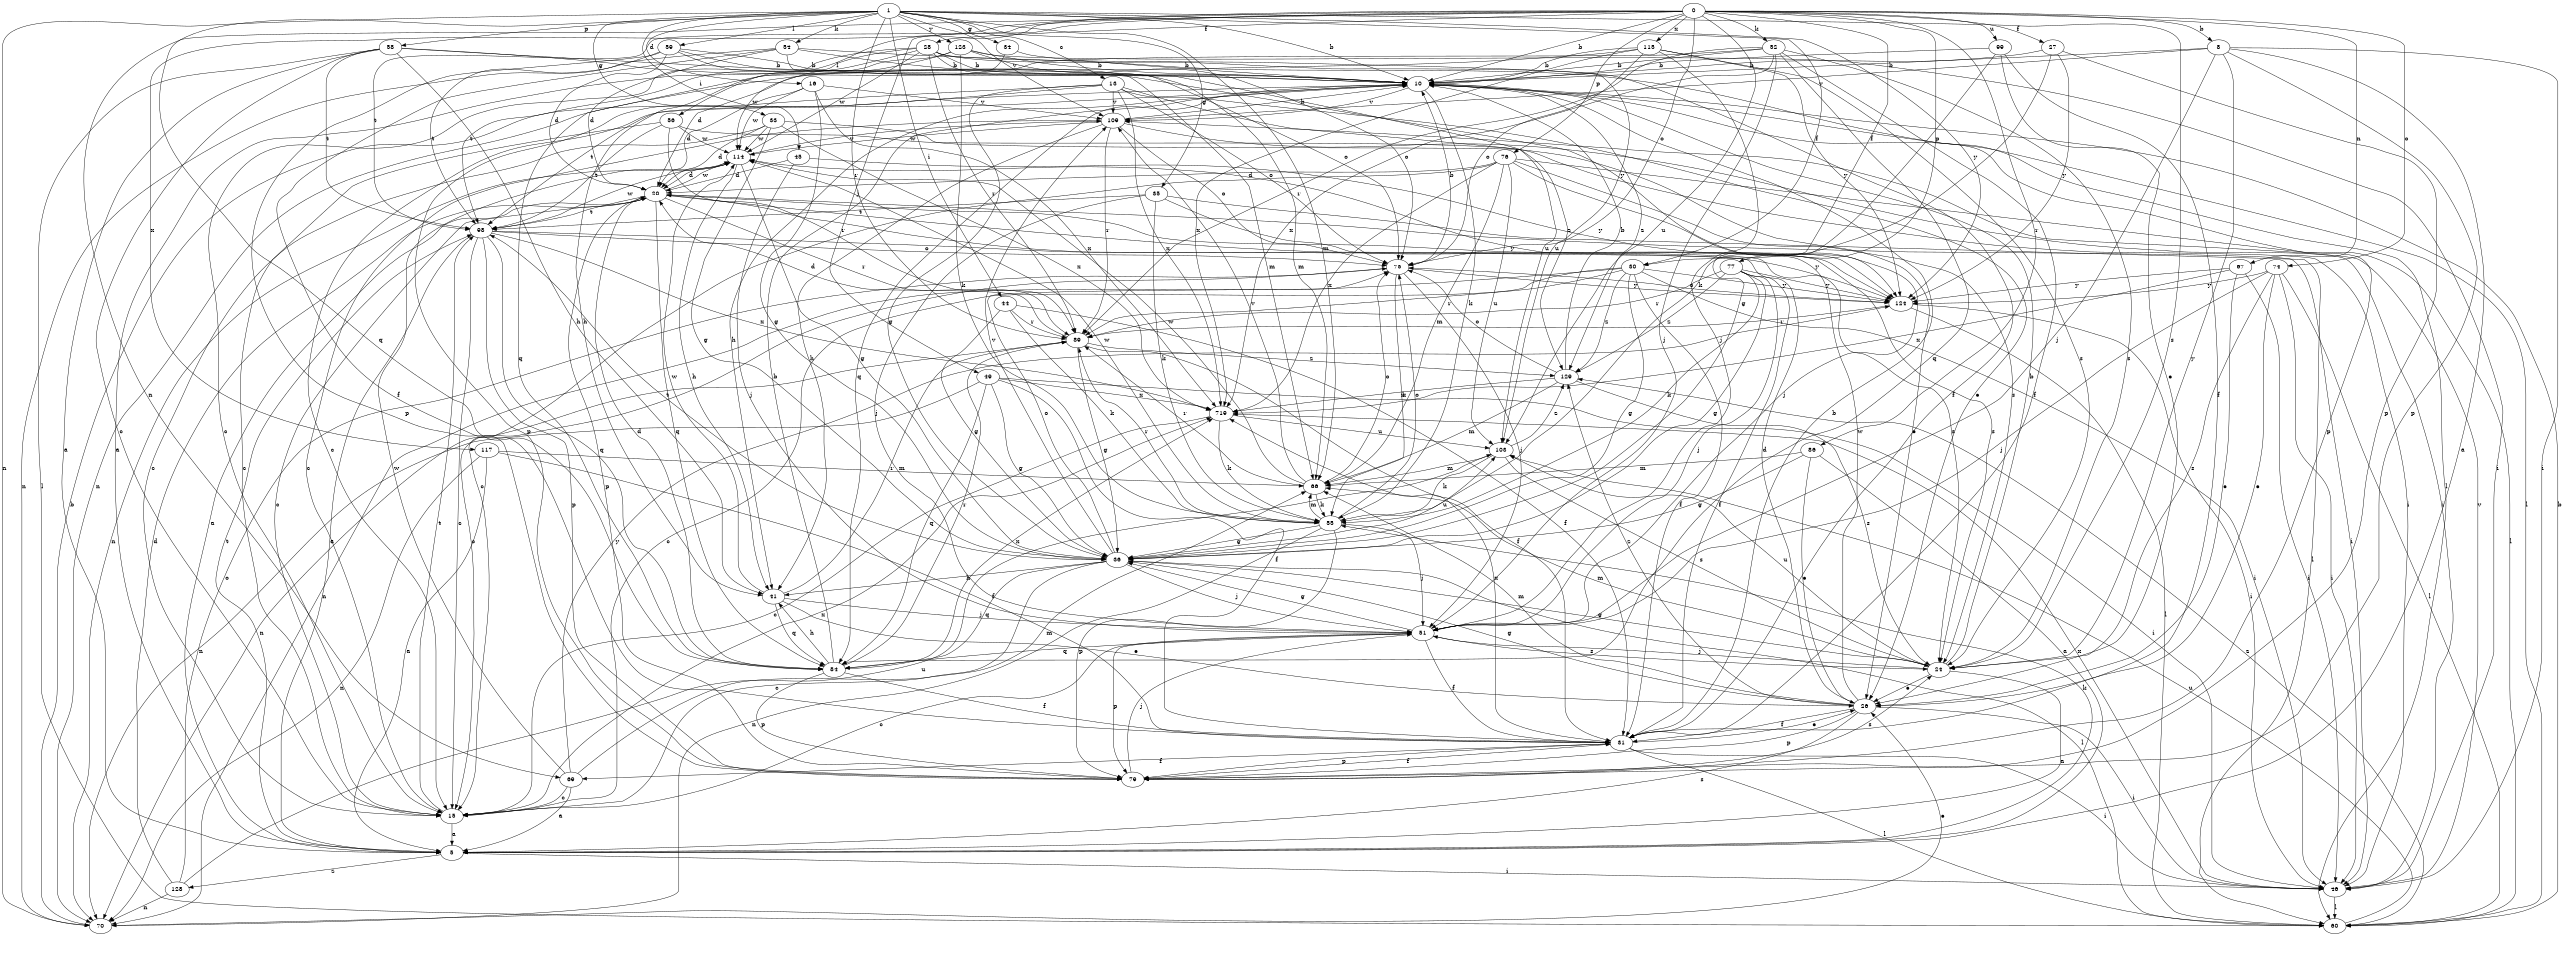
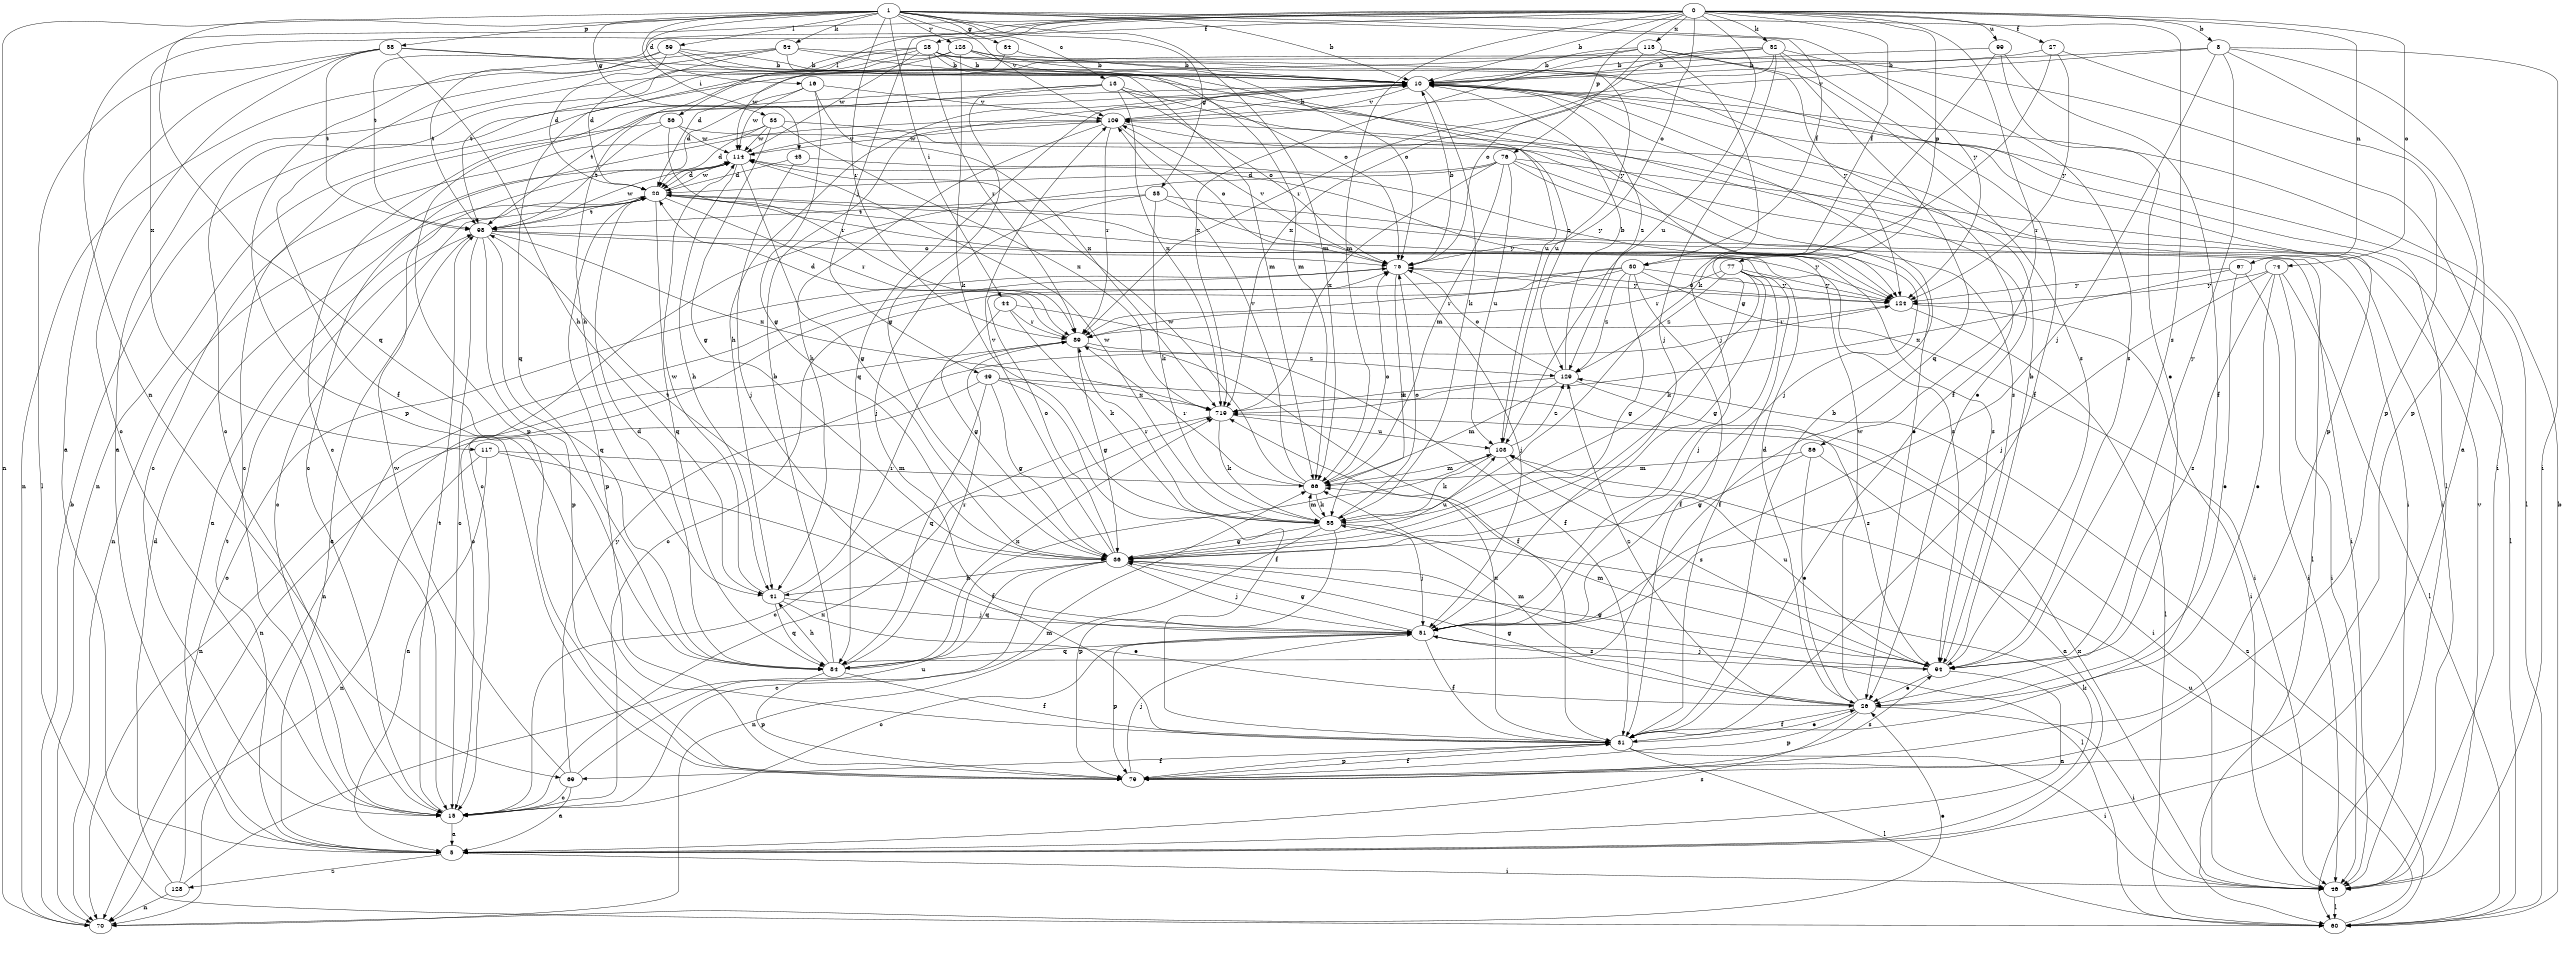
edge "13" -> "109": now "75" -> "109"
edge "0" -> "66": added, label "m"
node "24": label "24" -> "94"
